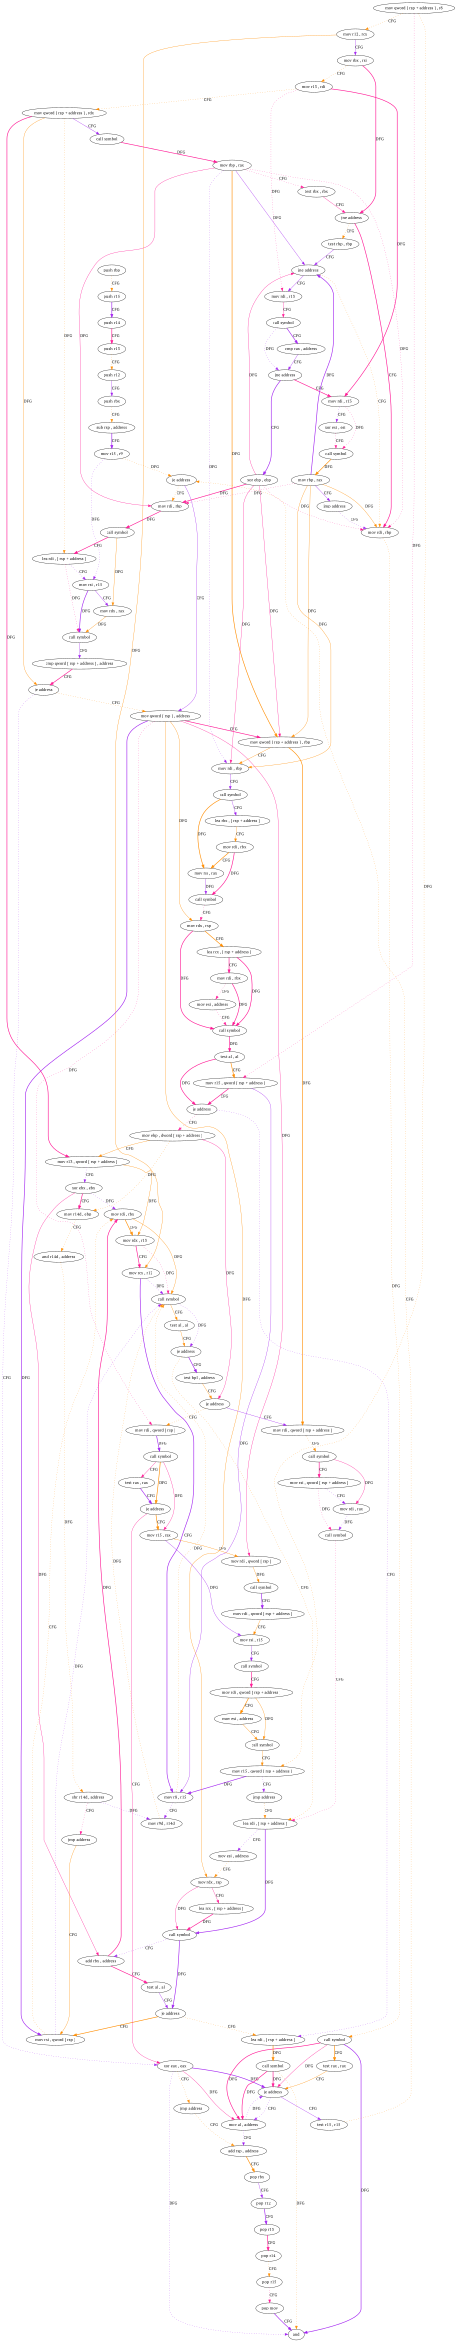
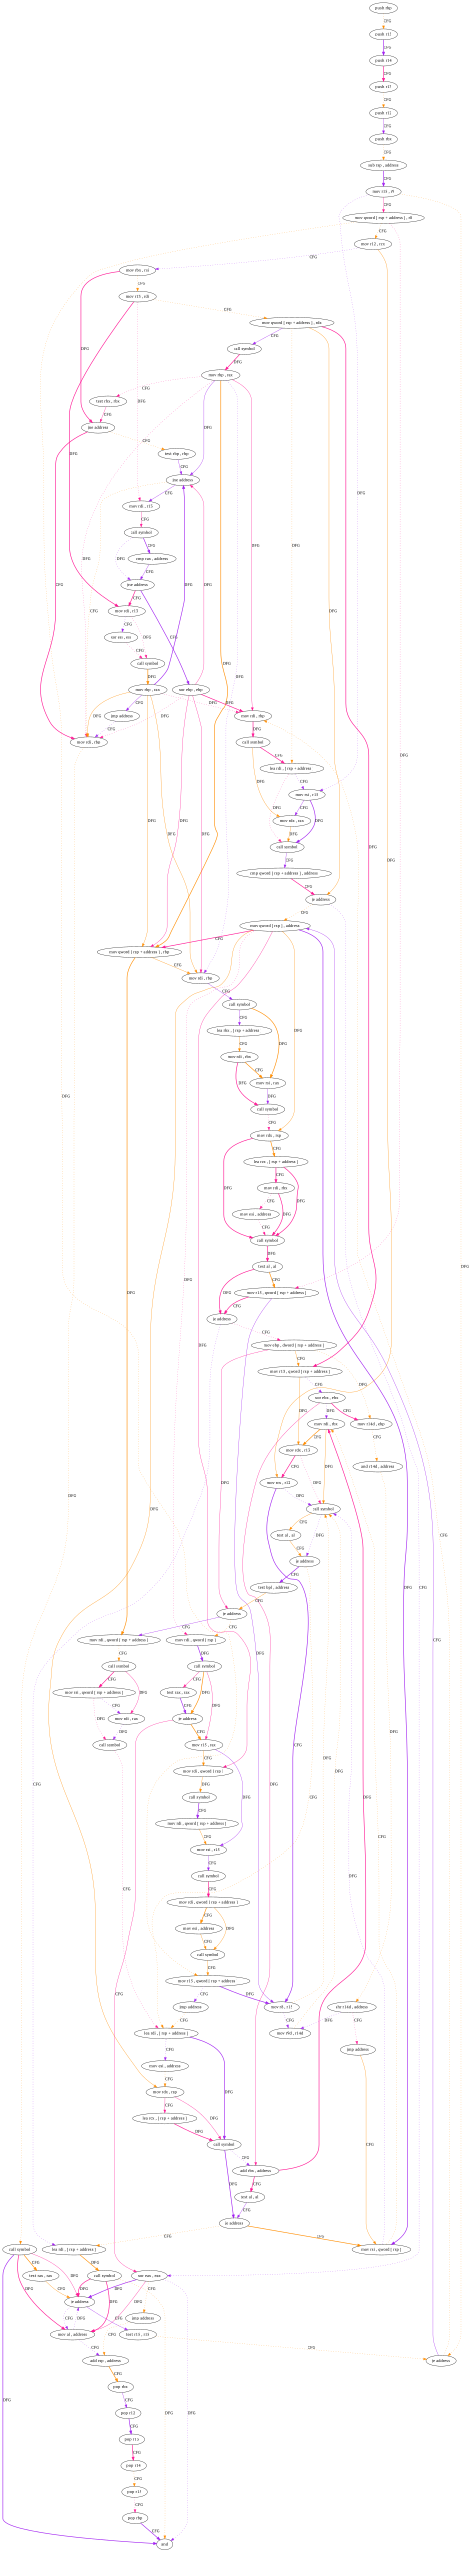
edge "mov r12 , rcx" -> "mov rbx , rsi": style solid -> dotted
edge "mov r15 , r9" -> "mov qword [ rsp + address ] , r8": added, label "CFG"
node "pop mov": label "pop mov" -> "pop rbp"
